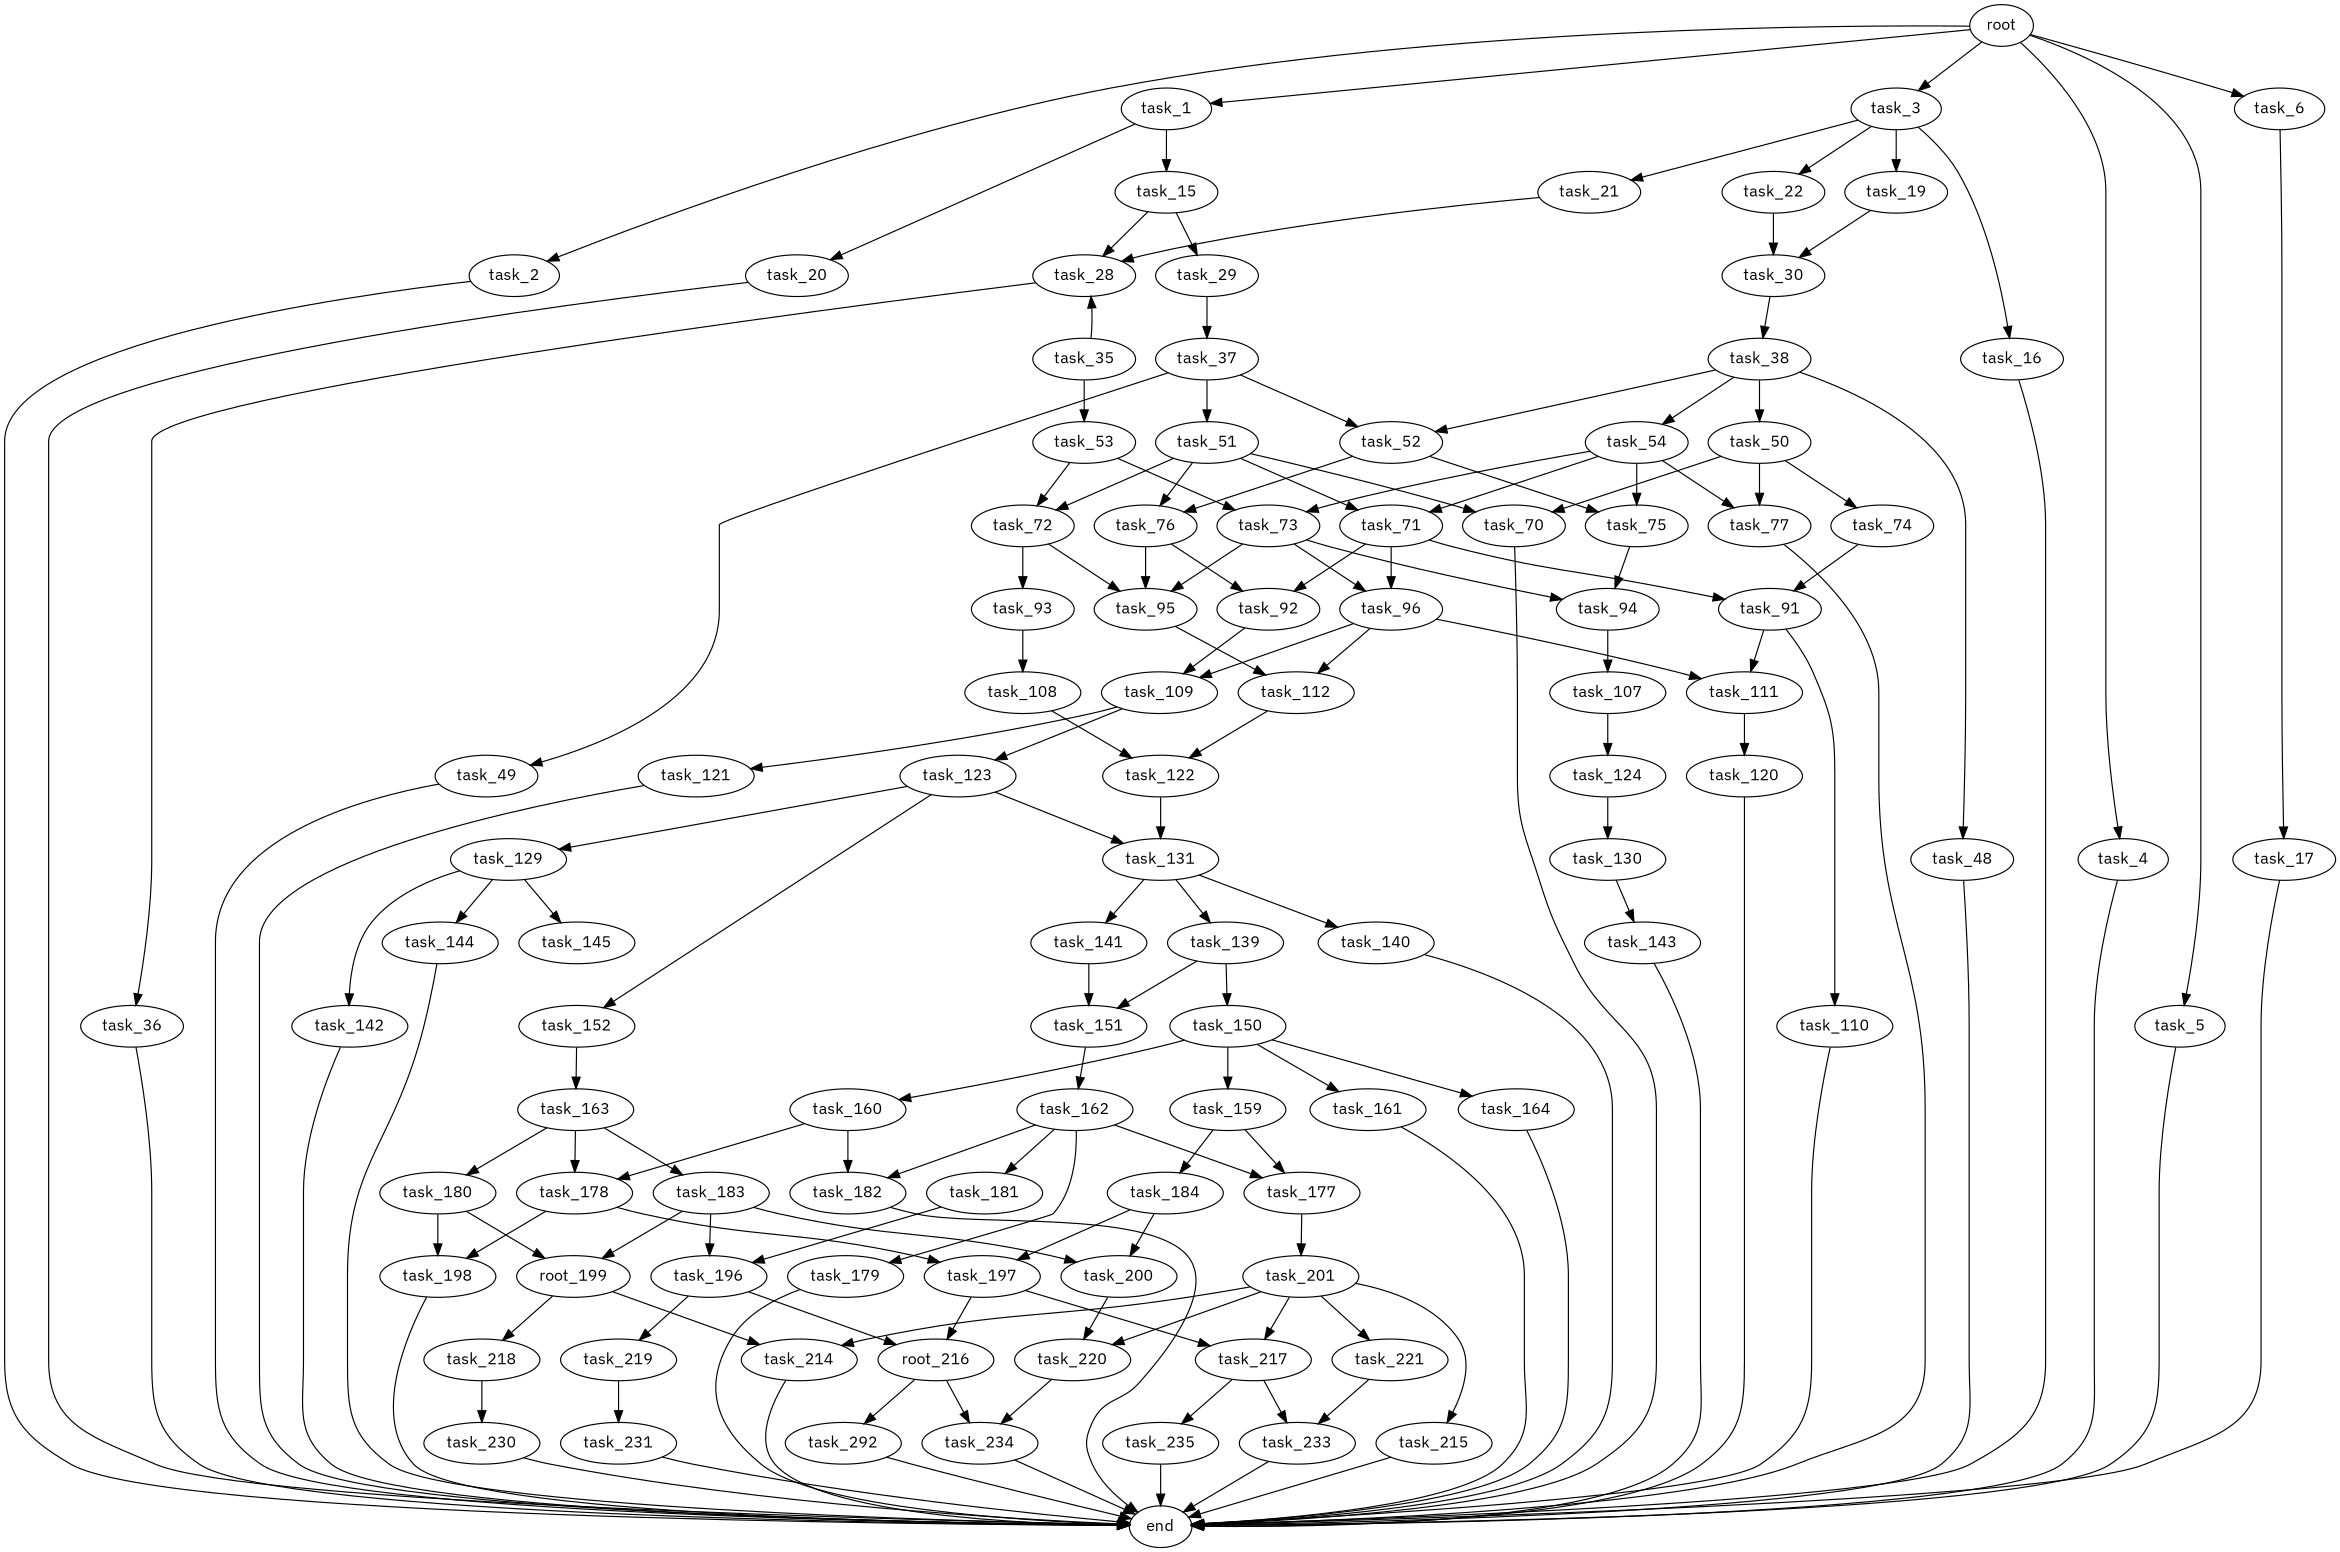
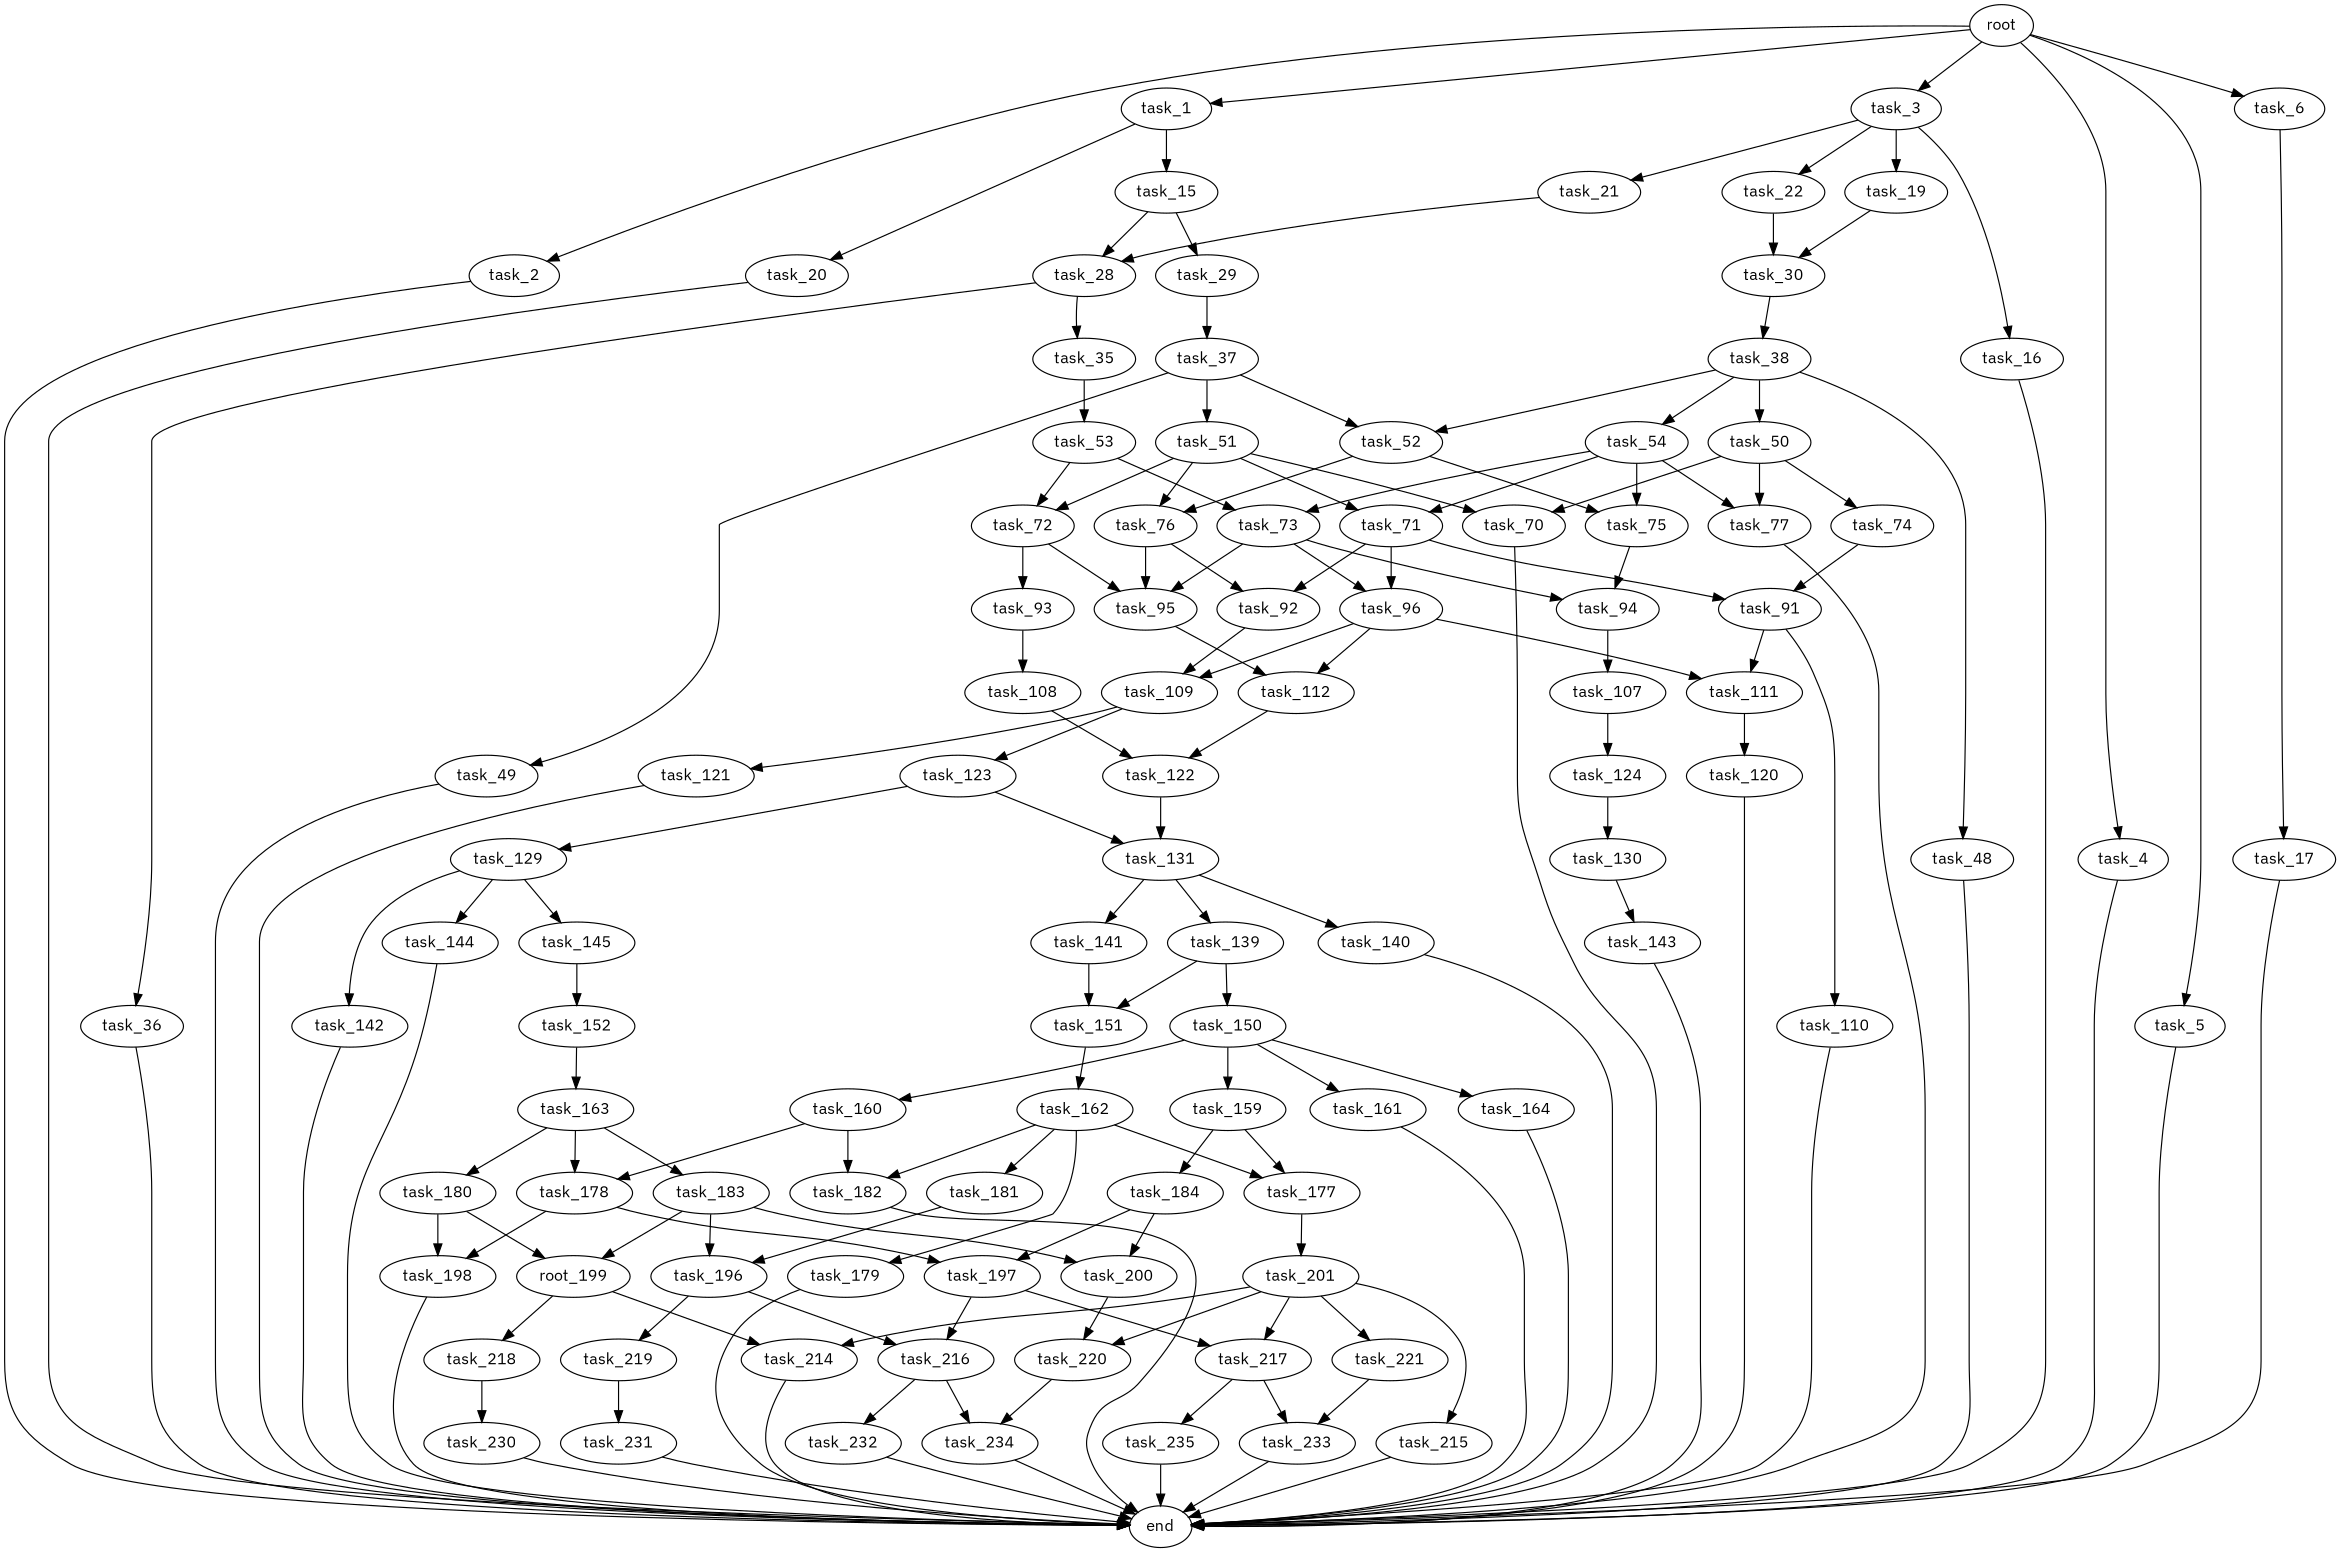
edge "task_35" -> "task_28": reversed
edge "task_123" -> "task_152": now "task_145" -> "task_152"
node "root_216": label "root_216" -> "task_216"
node "task_292": label "task_292" -> "task_232"
